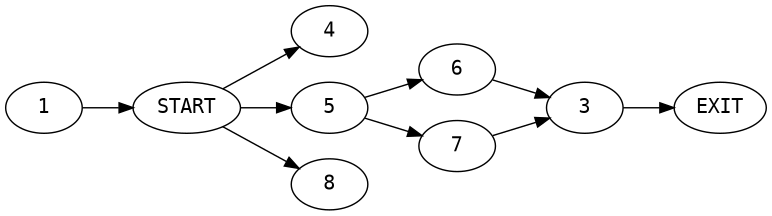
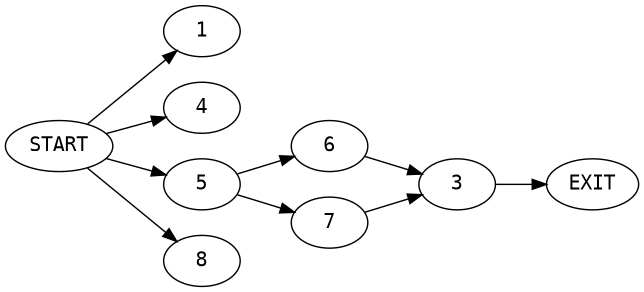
edge "1" -> "START": reversed
